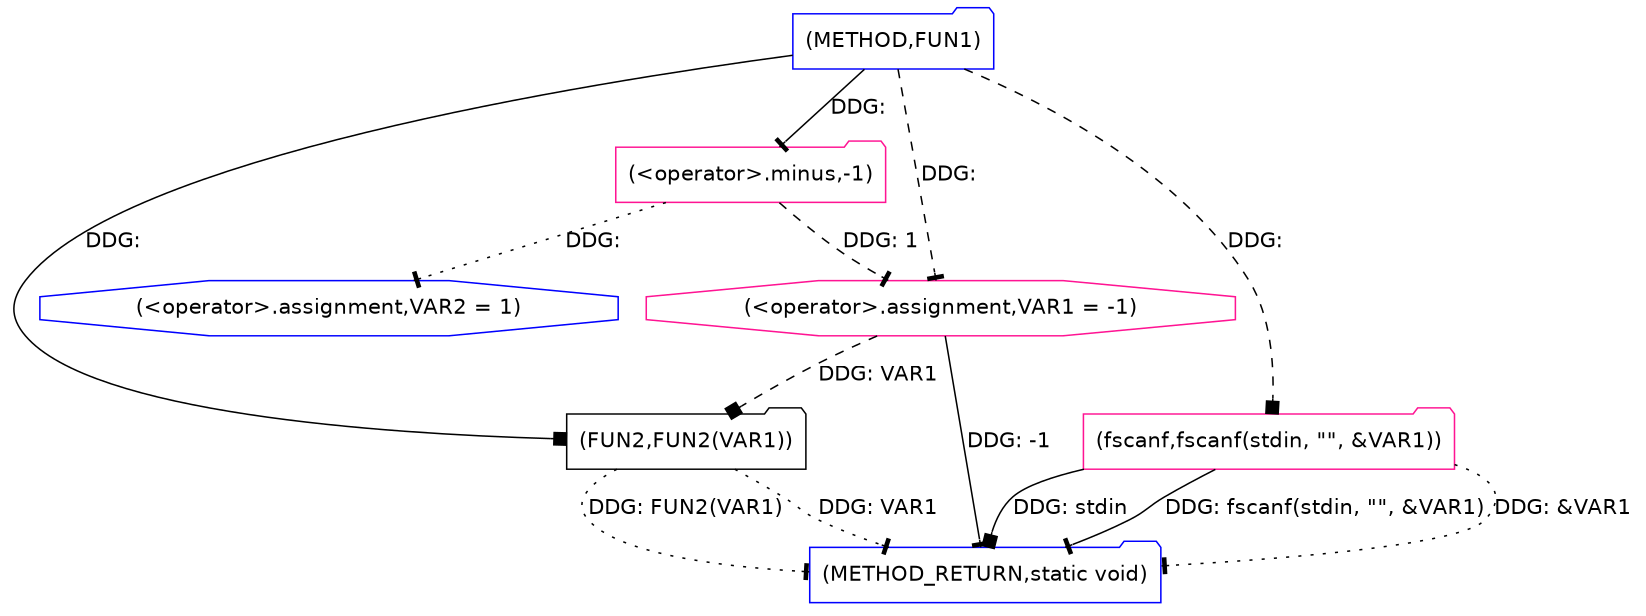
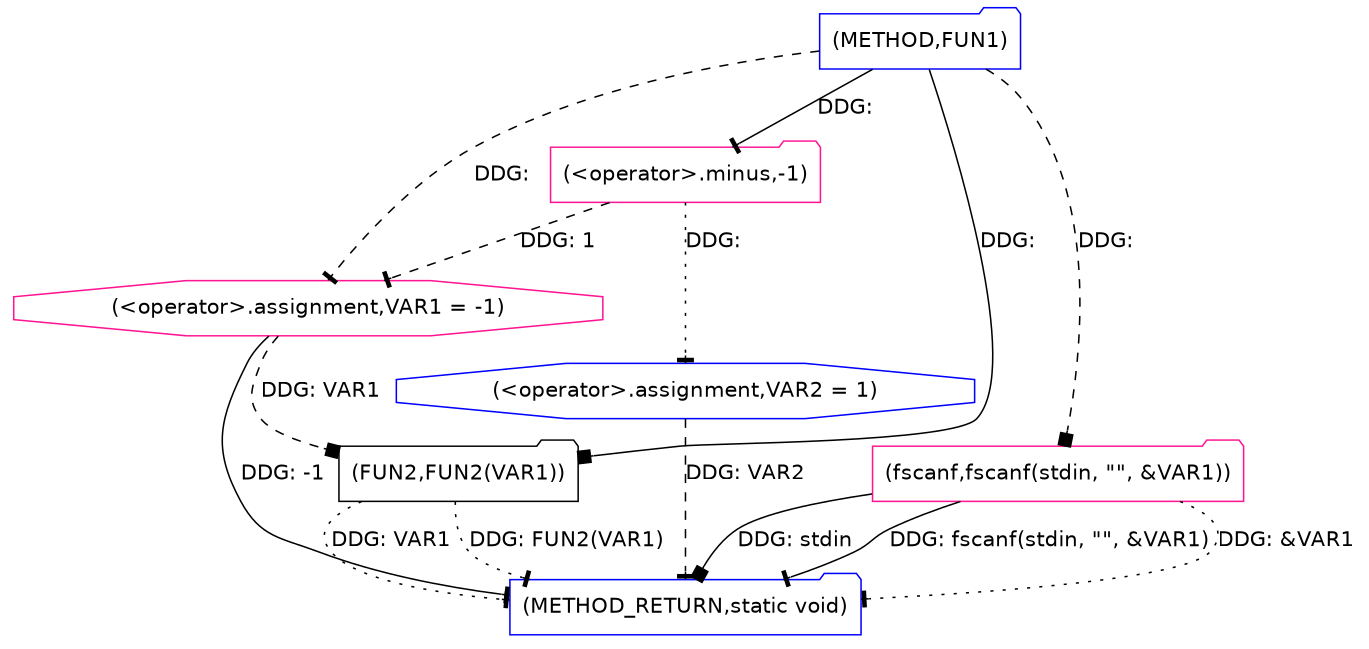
edge "(<operator>.assignment,VAR2 = 1)" -> "(METHOD_RETURN,static void)": added, label "DDG: VAR2"
